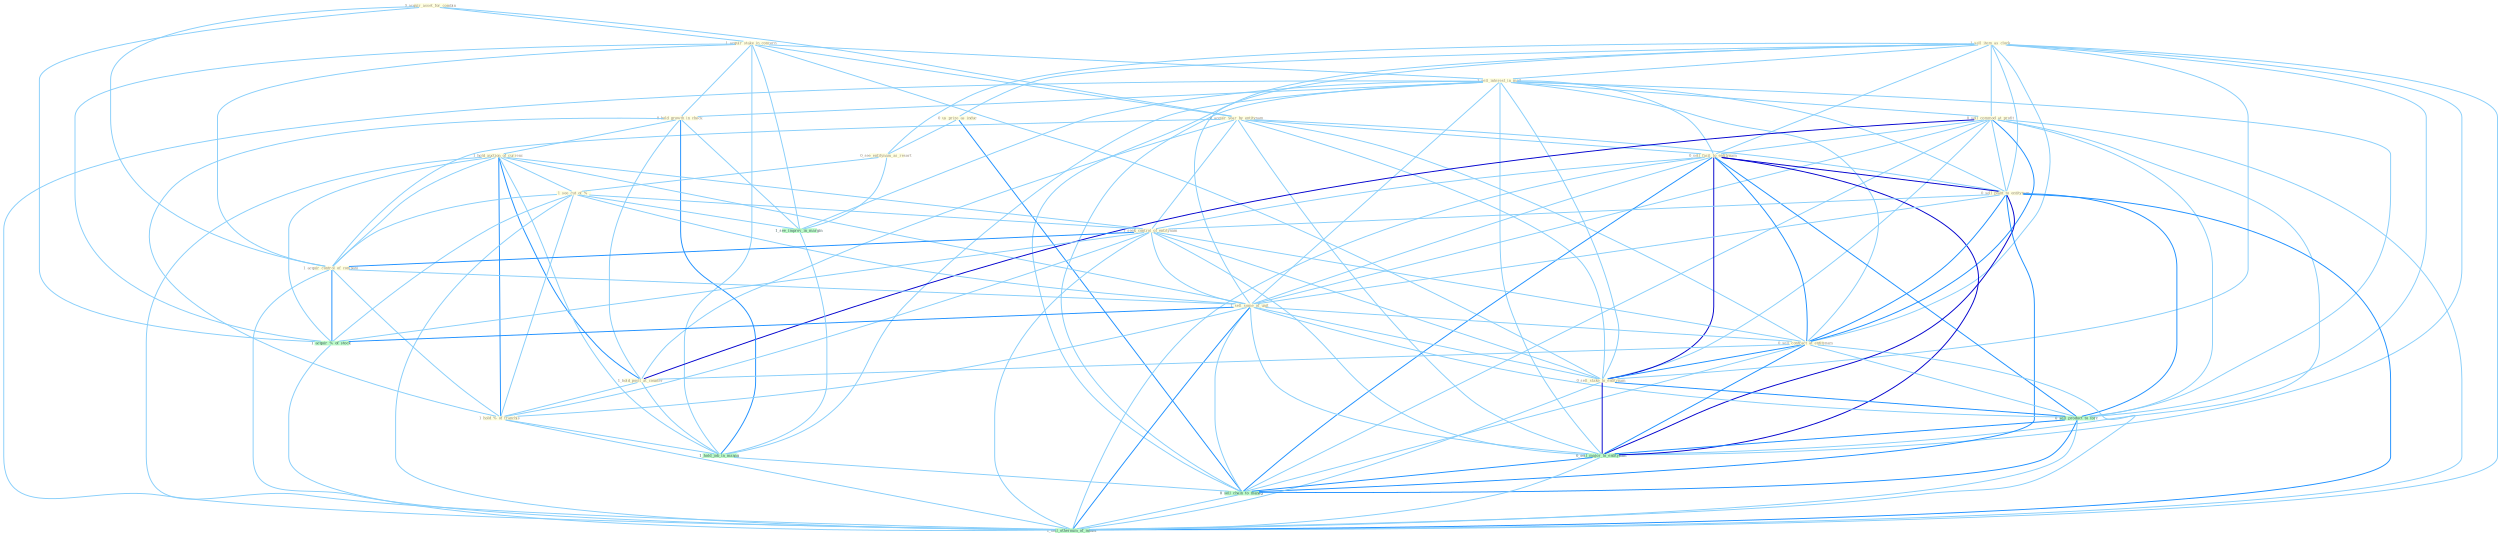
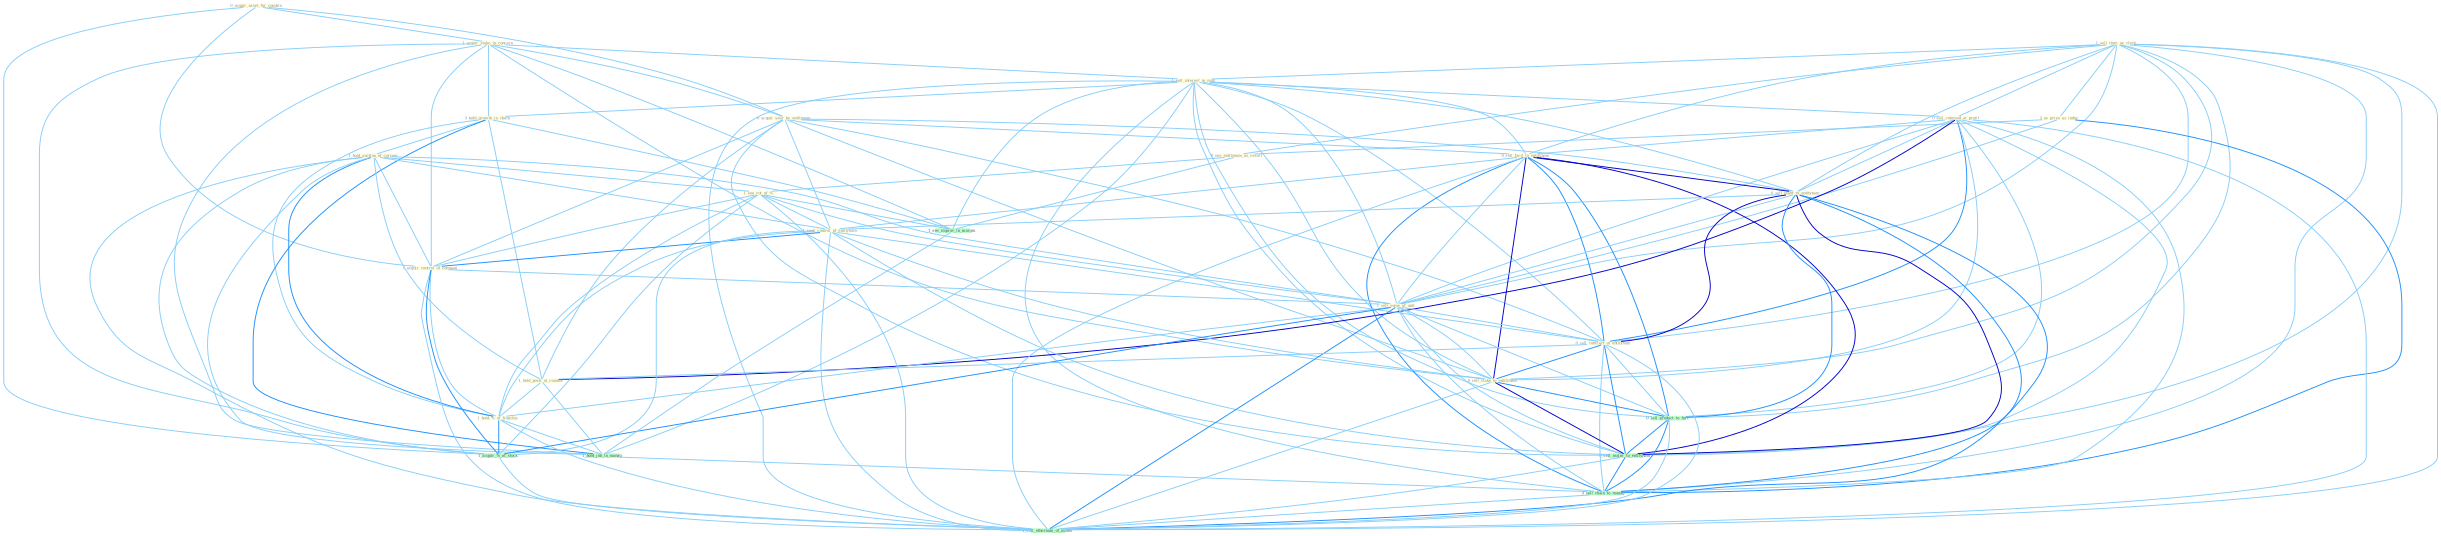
edge "1_seek_control_of_entitynam" -- "1_sell_some_of_unit": now "0_us_prize_as_induc" -- "1_sell_some_of_unit"
edge "0_sell_plant_to_entitynam" -- "0_sell_contract_at_entitynam": color #1e90ff -> #0000cd
edge "1_hold_auction_of_currenc" -- "1_hold_posit_at_counter": color #1e90ff -> #87cefa
edge "1_hold_%_of_franchis" -- "1_acquir_%_of_stock": added
